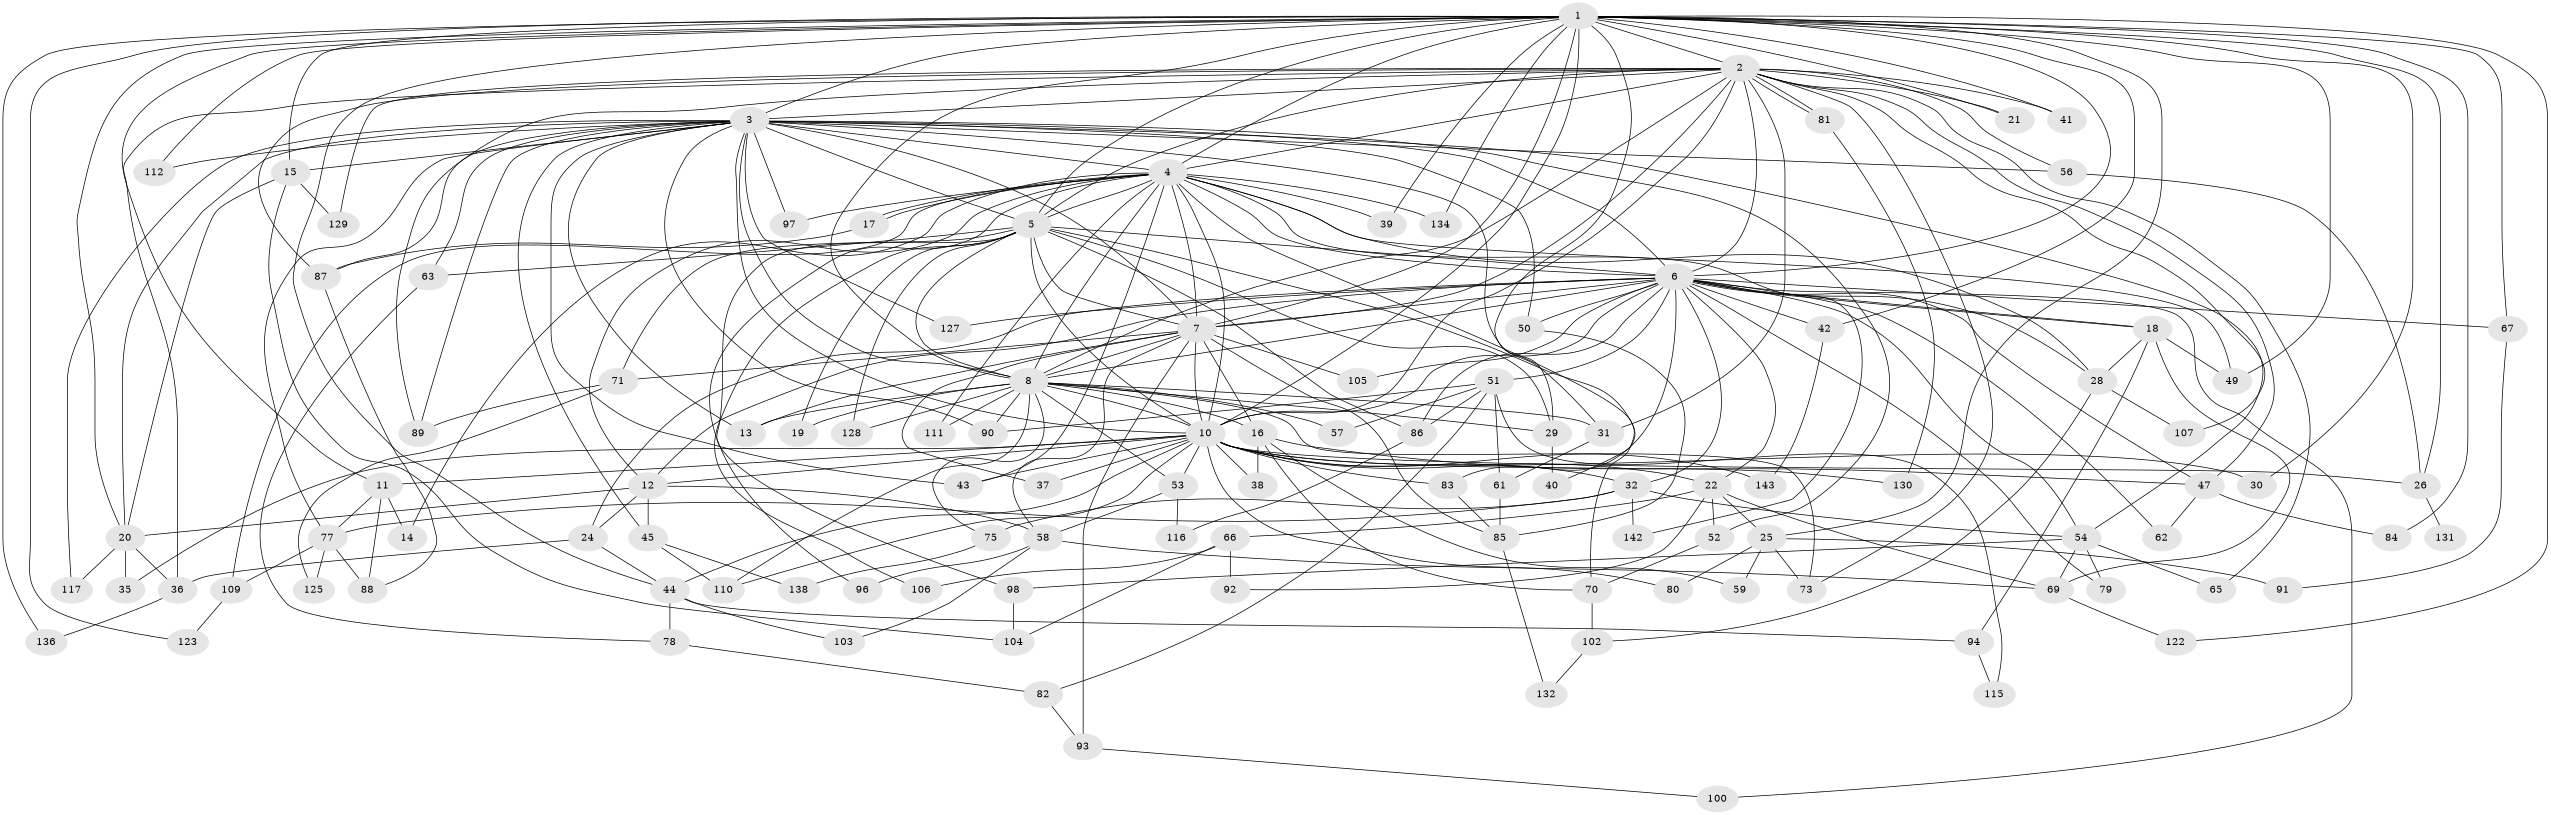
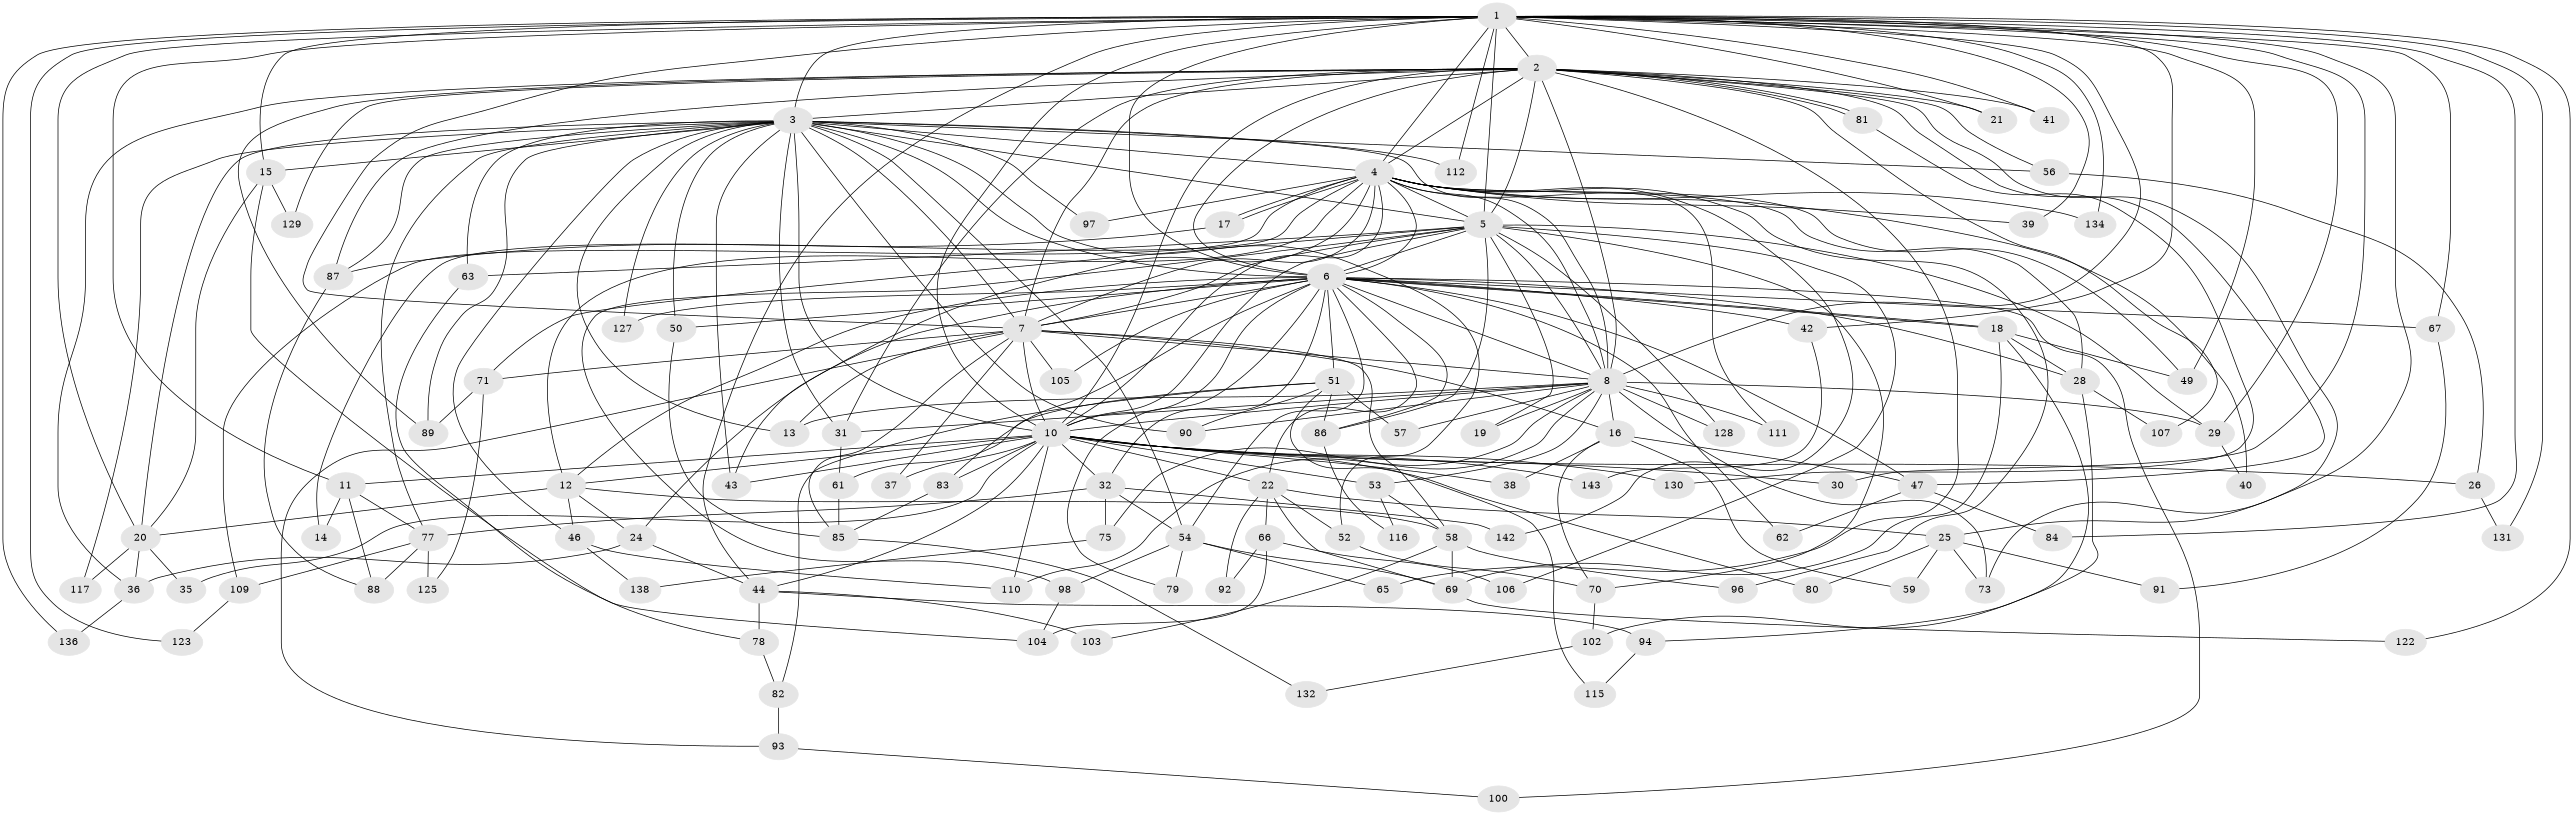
edge "1" -- "26": now "1" -- "131"
node "45": label "45" -> "46"
